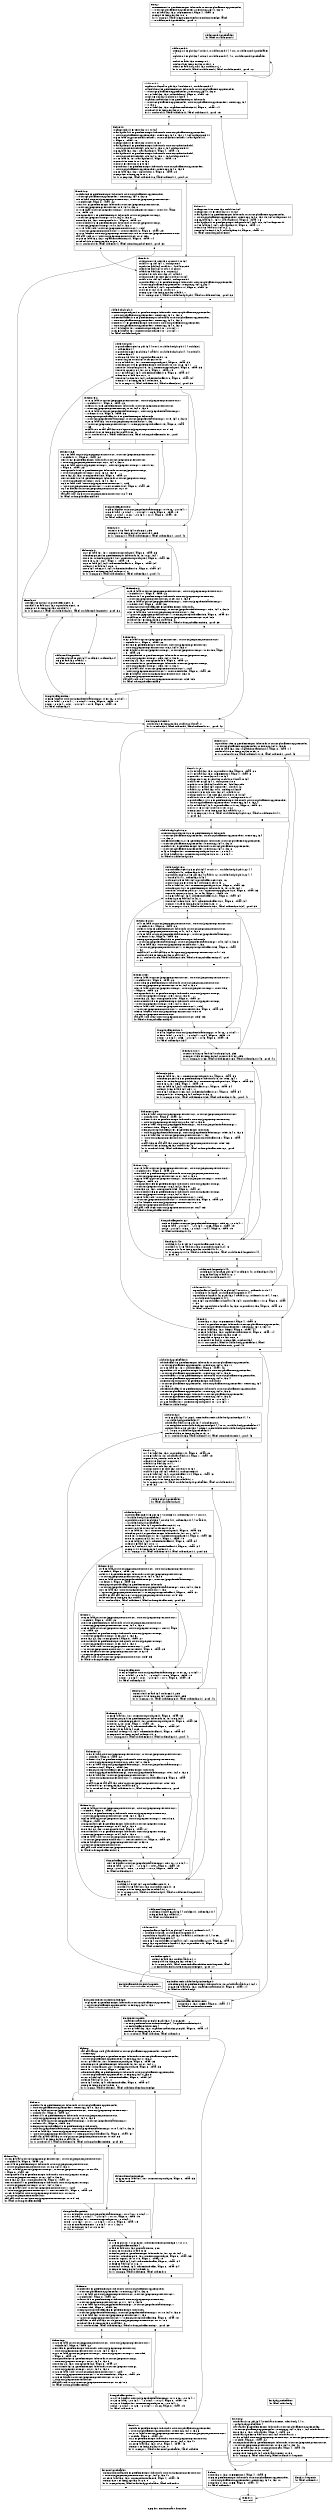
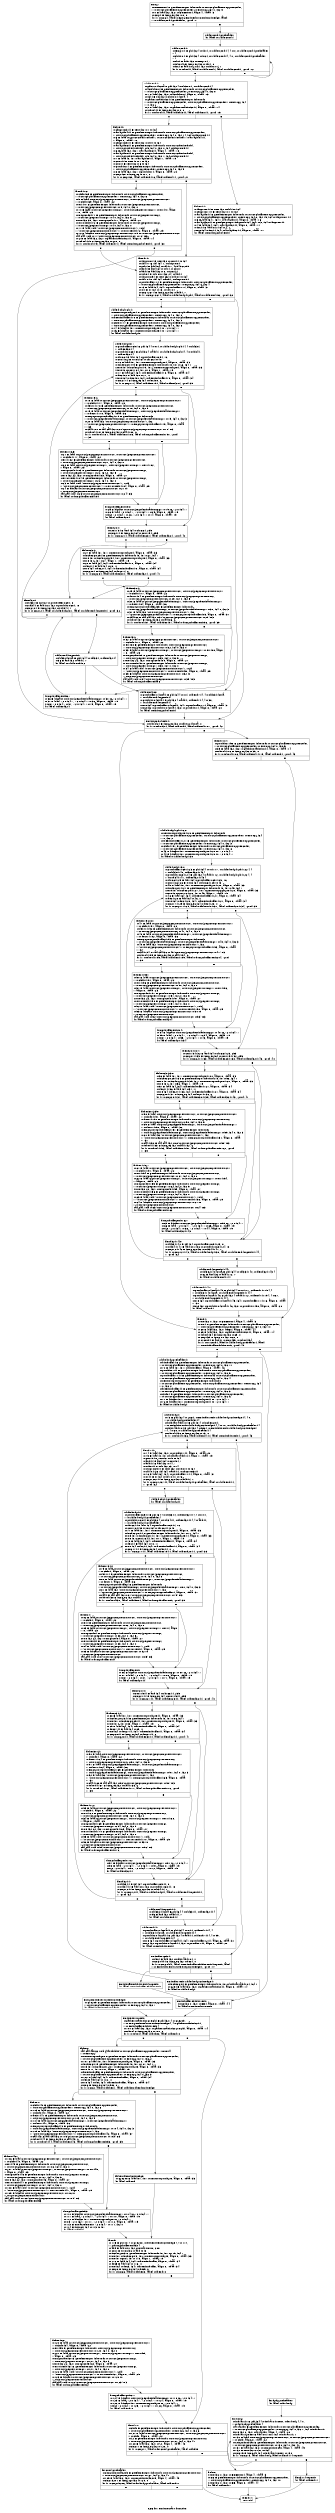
edge "if.end20.i:" -> "if.then30.i:": now "if.end20.i:" -> "if.end32.i:"
node "while.end.i82:": added
node "if.end7.i119:": removed
node "if.then8:": removed
edge "if.end10:" -> "for.cond.preheader:": removed
